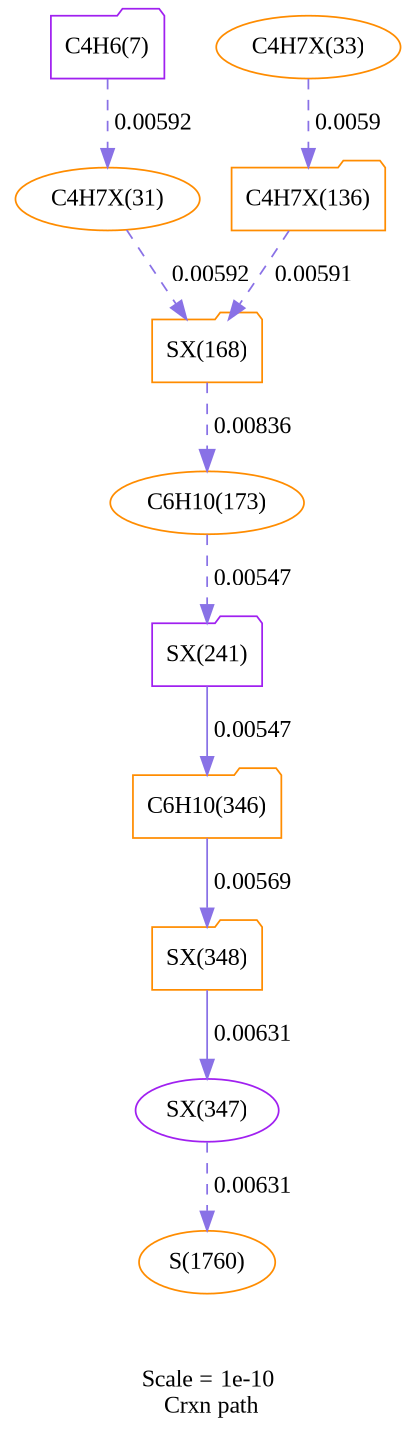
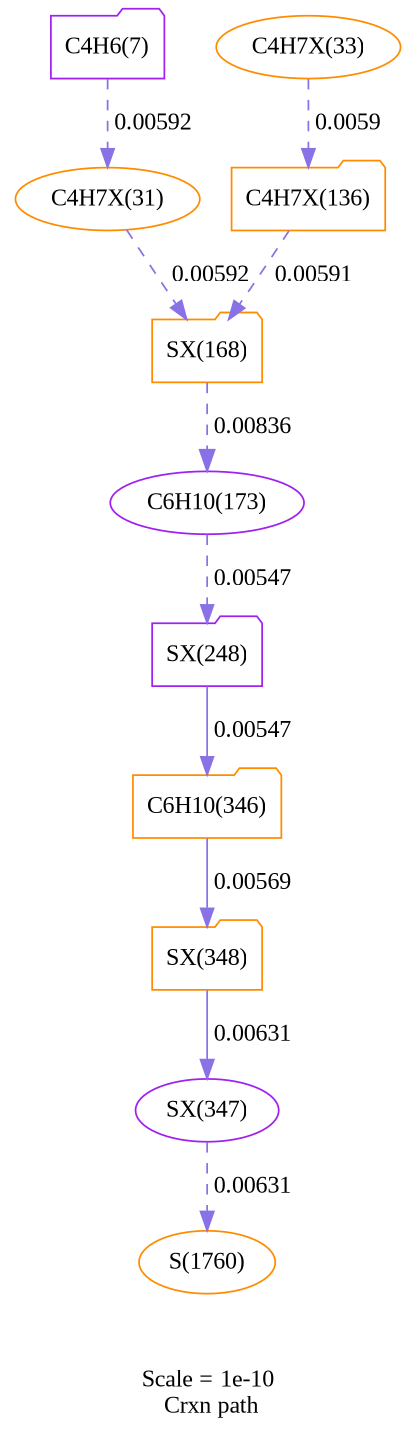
node "C6H10(173)": color darkorange -> purple
node "SX(241)": label "SX(241)" -> "SX(248)"
